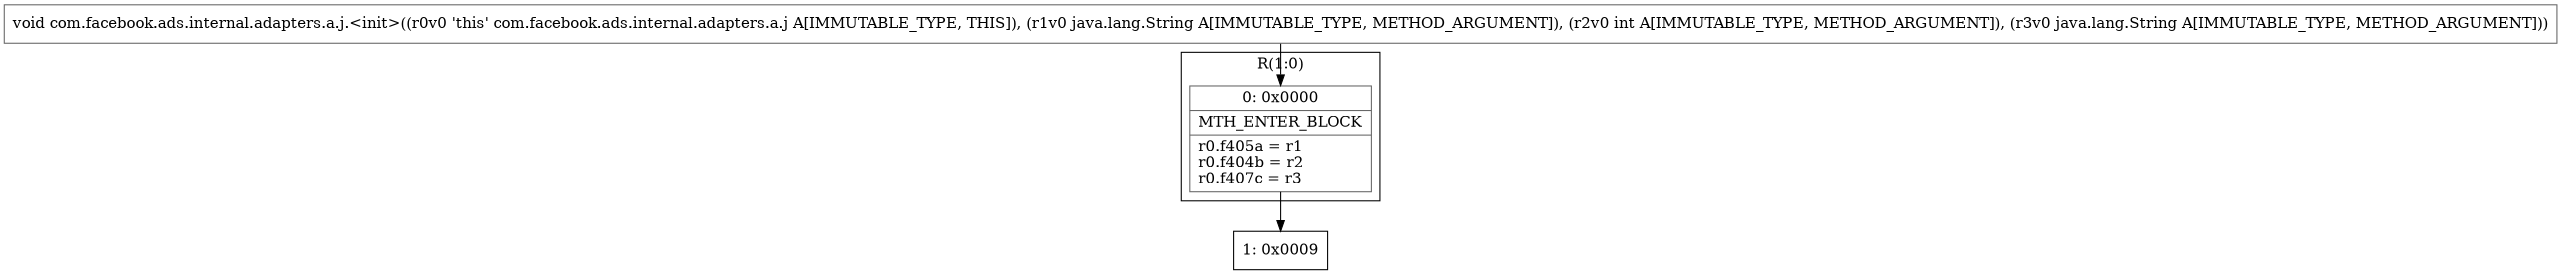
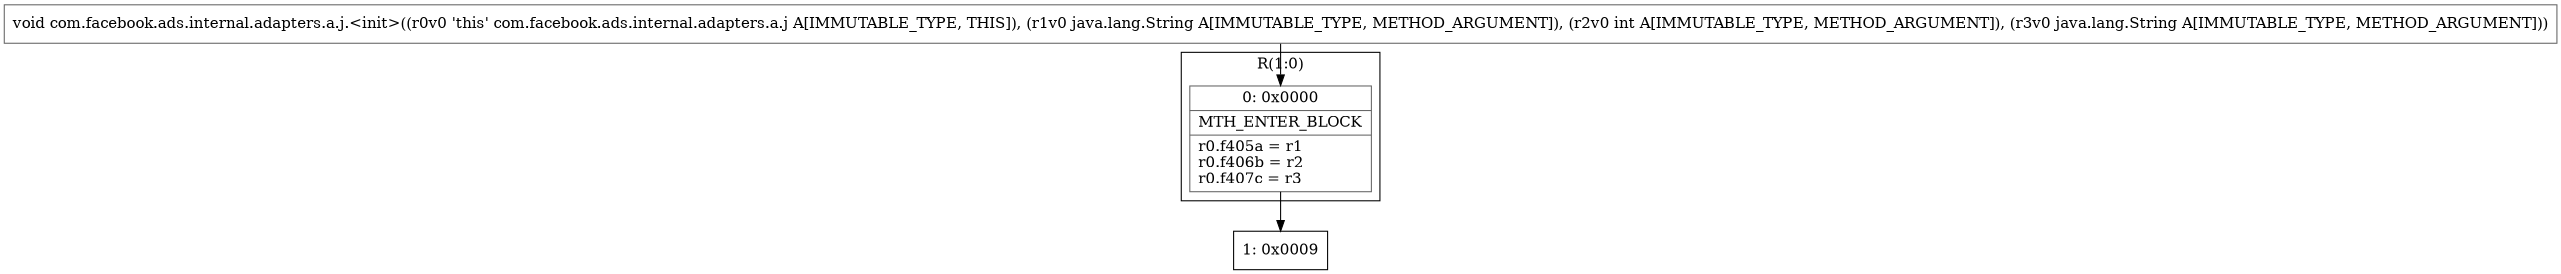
node "0: 0x0000": text "r0.f404b = r2" -> "r0.f406b = r2"
